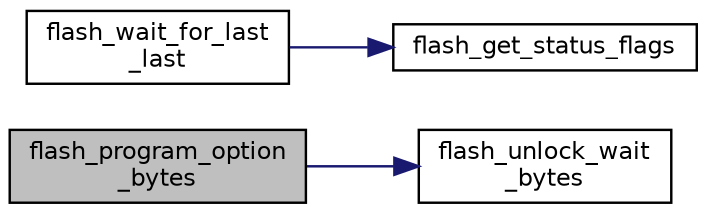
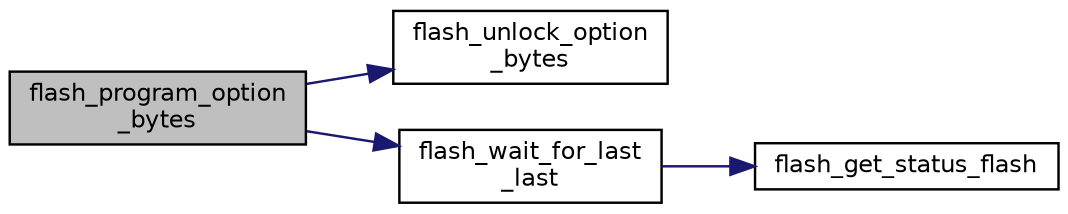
node "flash_get_status_flags": label "flash_get_status_flags" -> "flash_get_status_flash"
edge "flash_program_option _bytes" -> "flash_wait_for_last _last": added
node "flash_unlock_wait _bytes": label "flash_unlock_wait _bytes" -> "flash_unlock_option _bytes"
